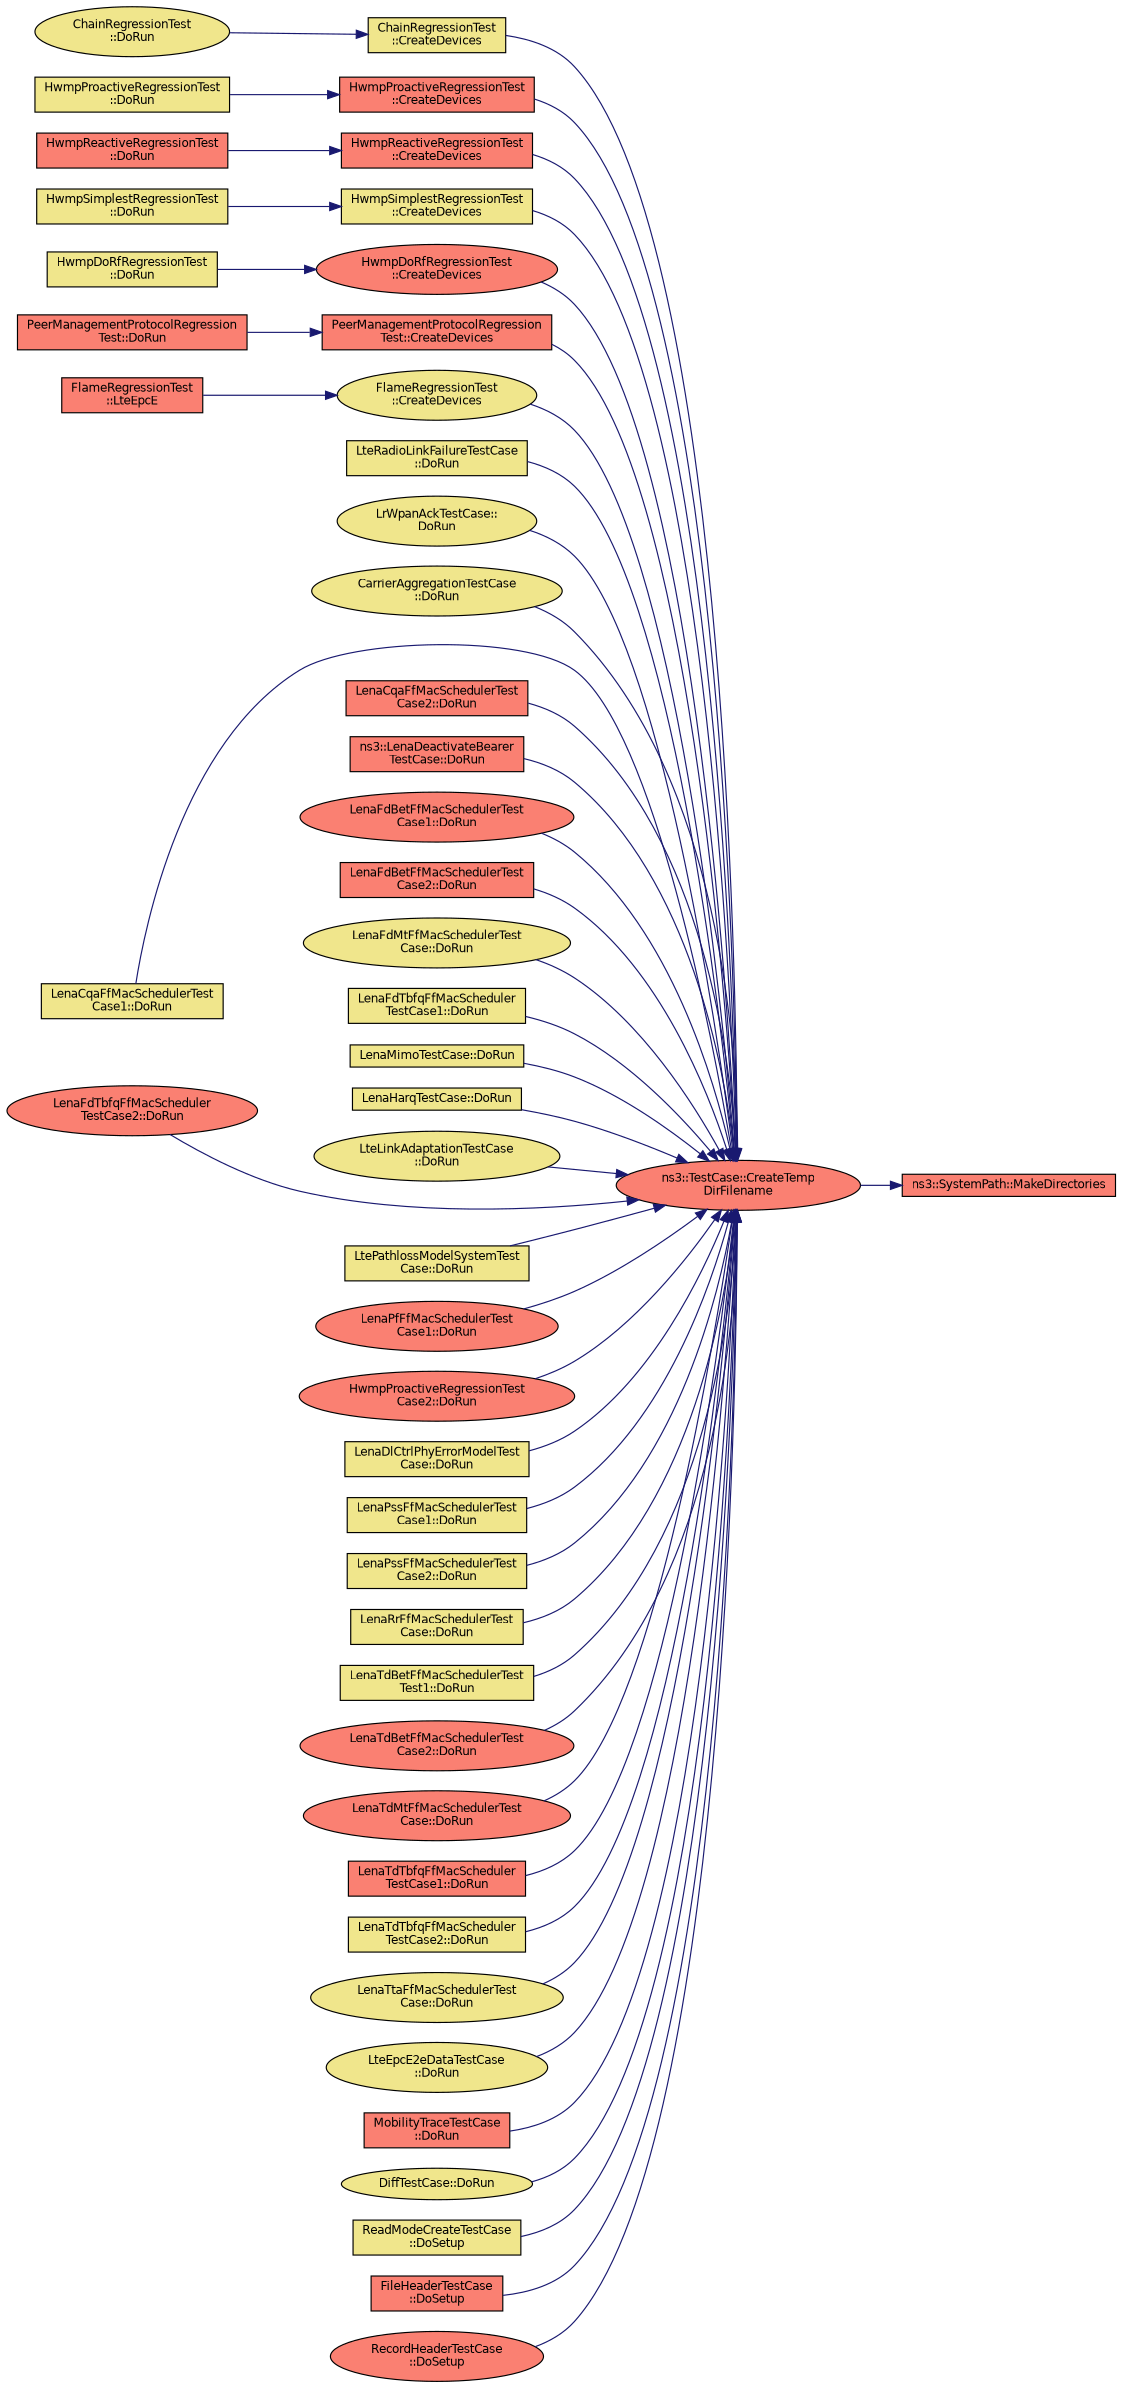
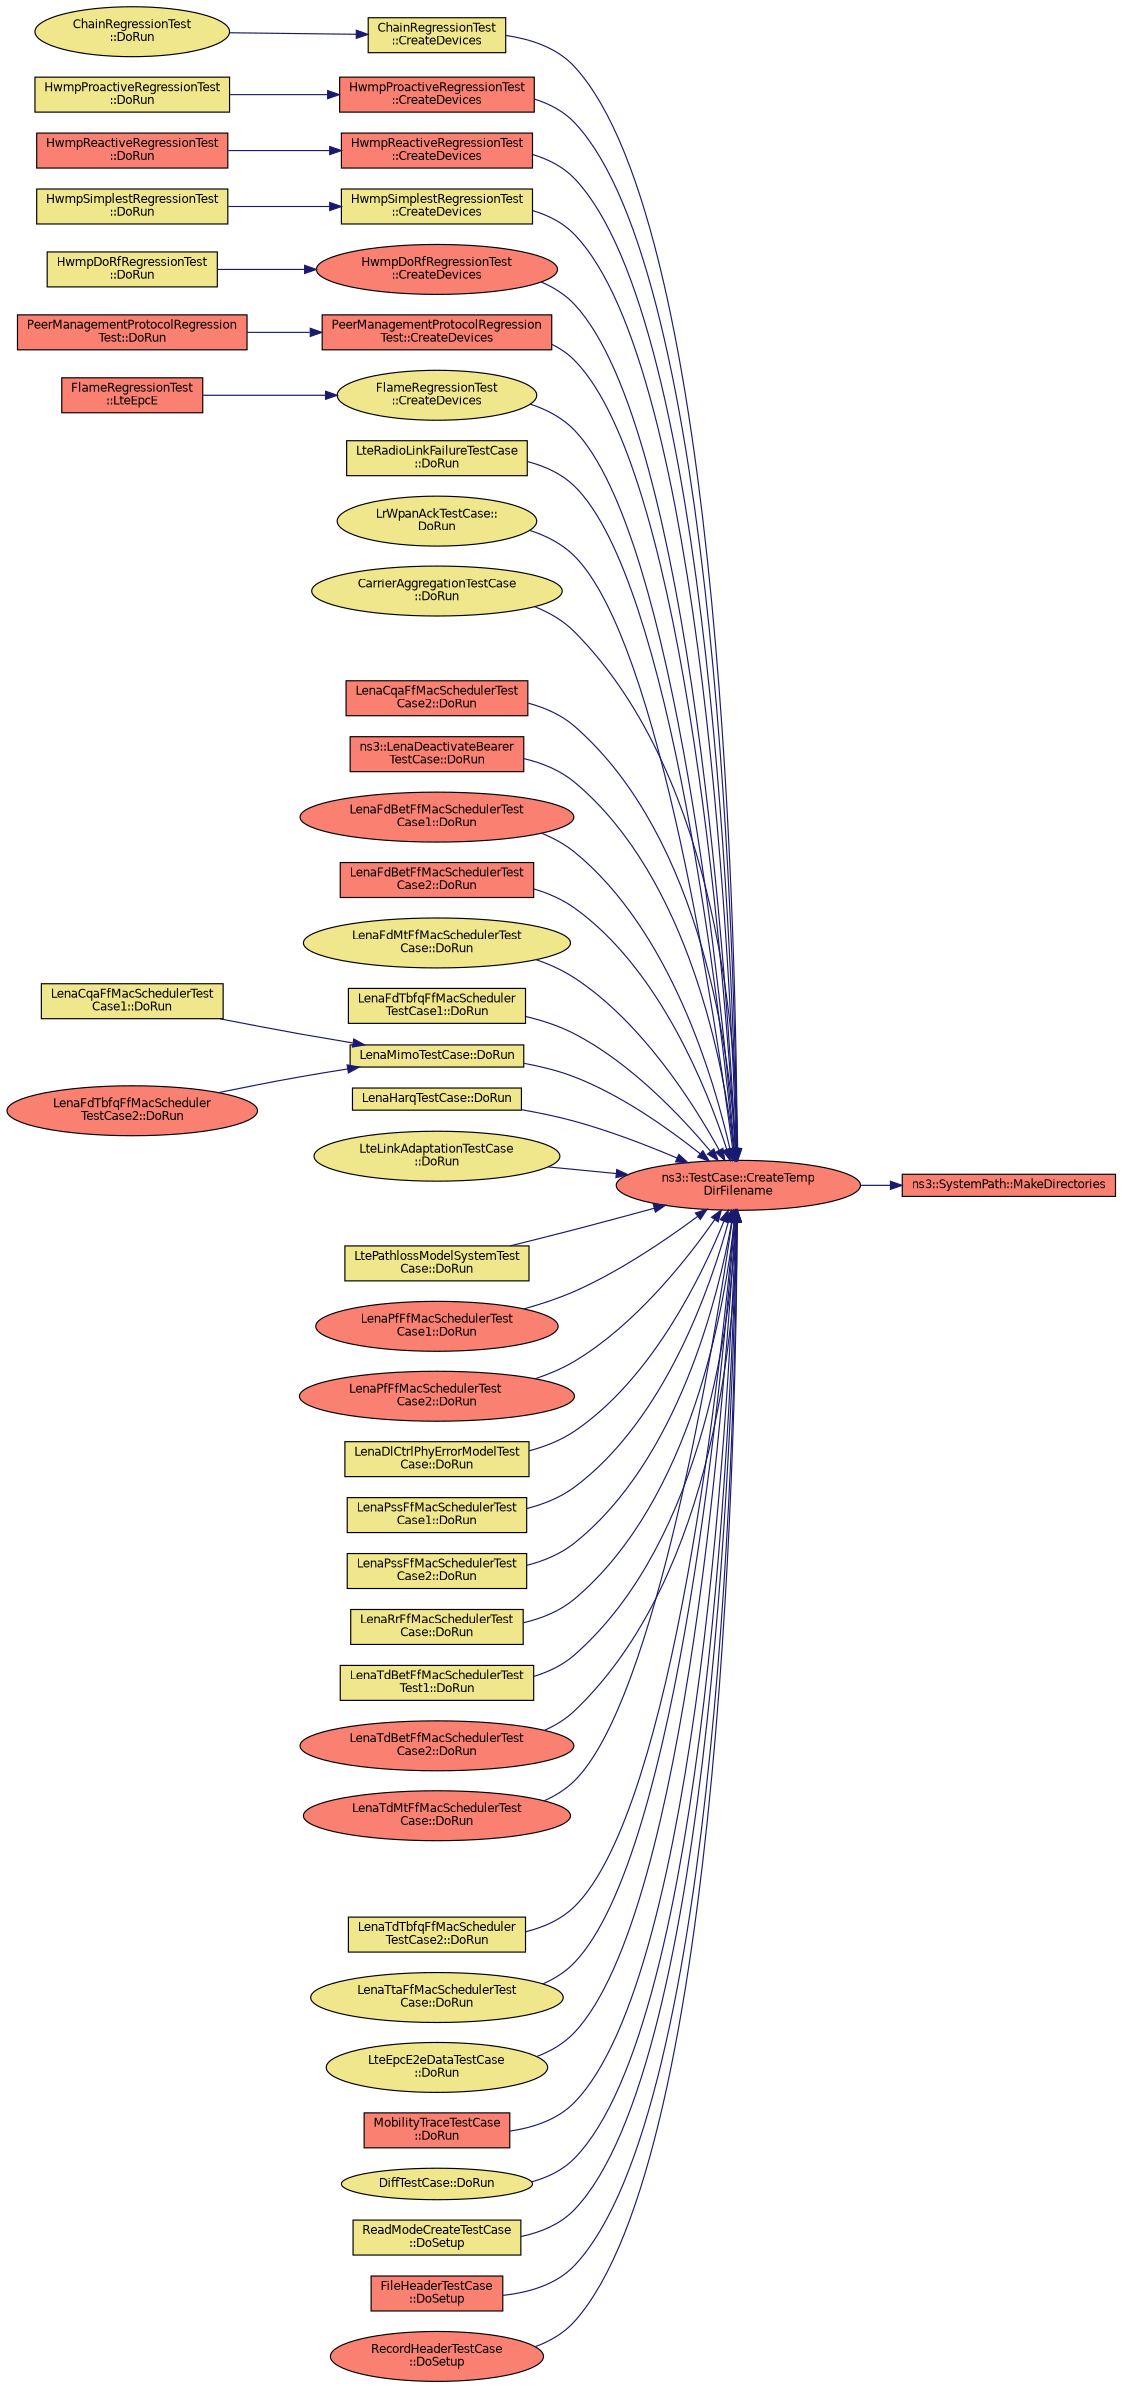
edge "LenaCqaFfMacSchedulerTest Case1::DoRun" -> "ns3::TestCase::CreateTemp DirFilename": now "LenaCqaFfMacSchedulerTest Case1::DoRun" -> "LenaMimoTestCase::DoRun"
edge "LenaFdTbfqFfMacScheduler TestCase2::DoRun" -> "ns3::TestCase::CreateTemp DirFilename": now "LenaFdTbfqFfMacScheduler TestCase2::DoRun" -> "LenaMimoTestCase::DoRun"
node "HwmpProactiveRegressionTest Case2::DoRun": label "HwmpProactiveRegressionTest Case2::DoRun" -> "LenaPfFfMacSchedulerTest Case2::DoRun"
node "LenaTdTbfqFfMacScheduler TestCase1::DoRun": removed
